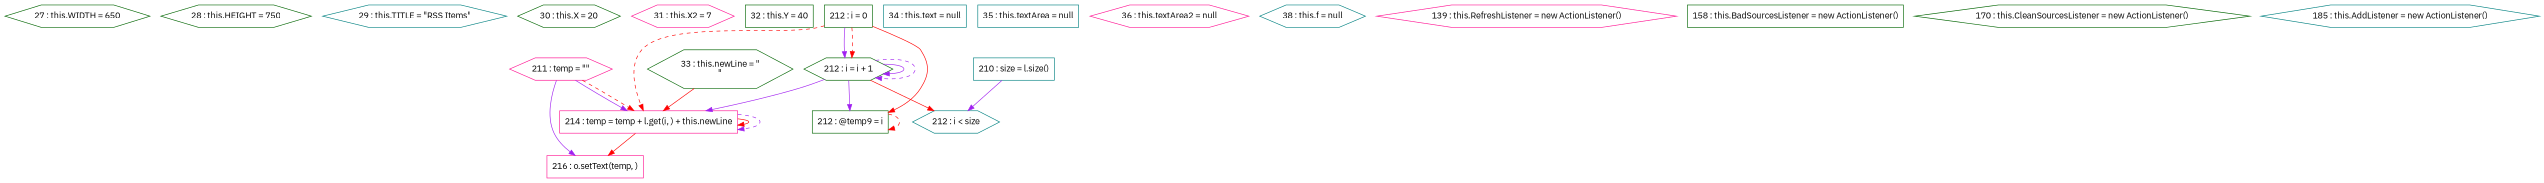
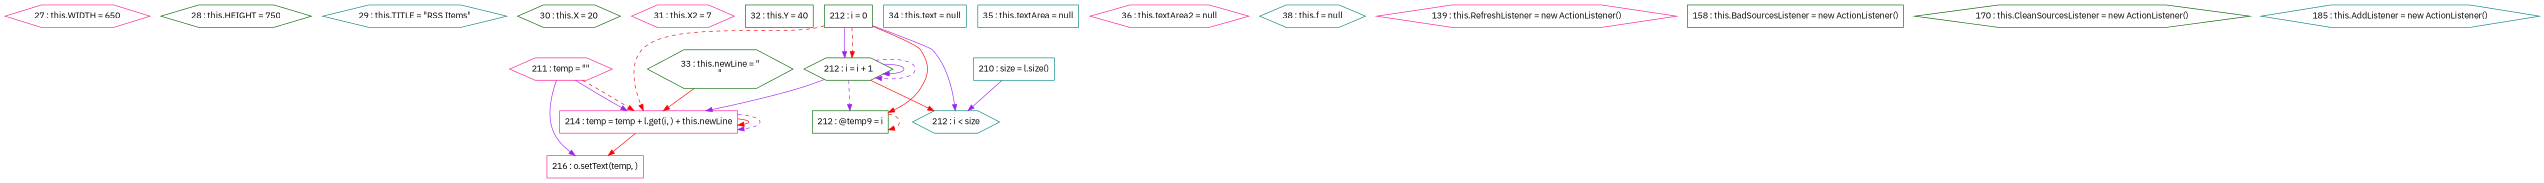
node "27 : this.WIDTH = 650": color darkgreen -> deeppink
edge "212 : i = 0" -> "212 : i < size": added
edge "212 : i = i + 1" -> "212 : @temp9 = i": style solid -> dashed
